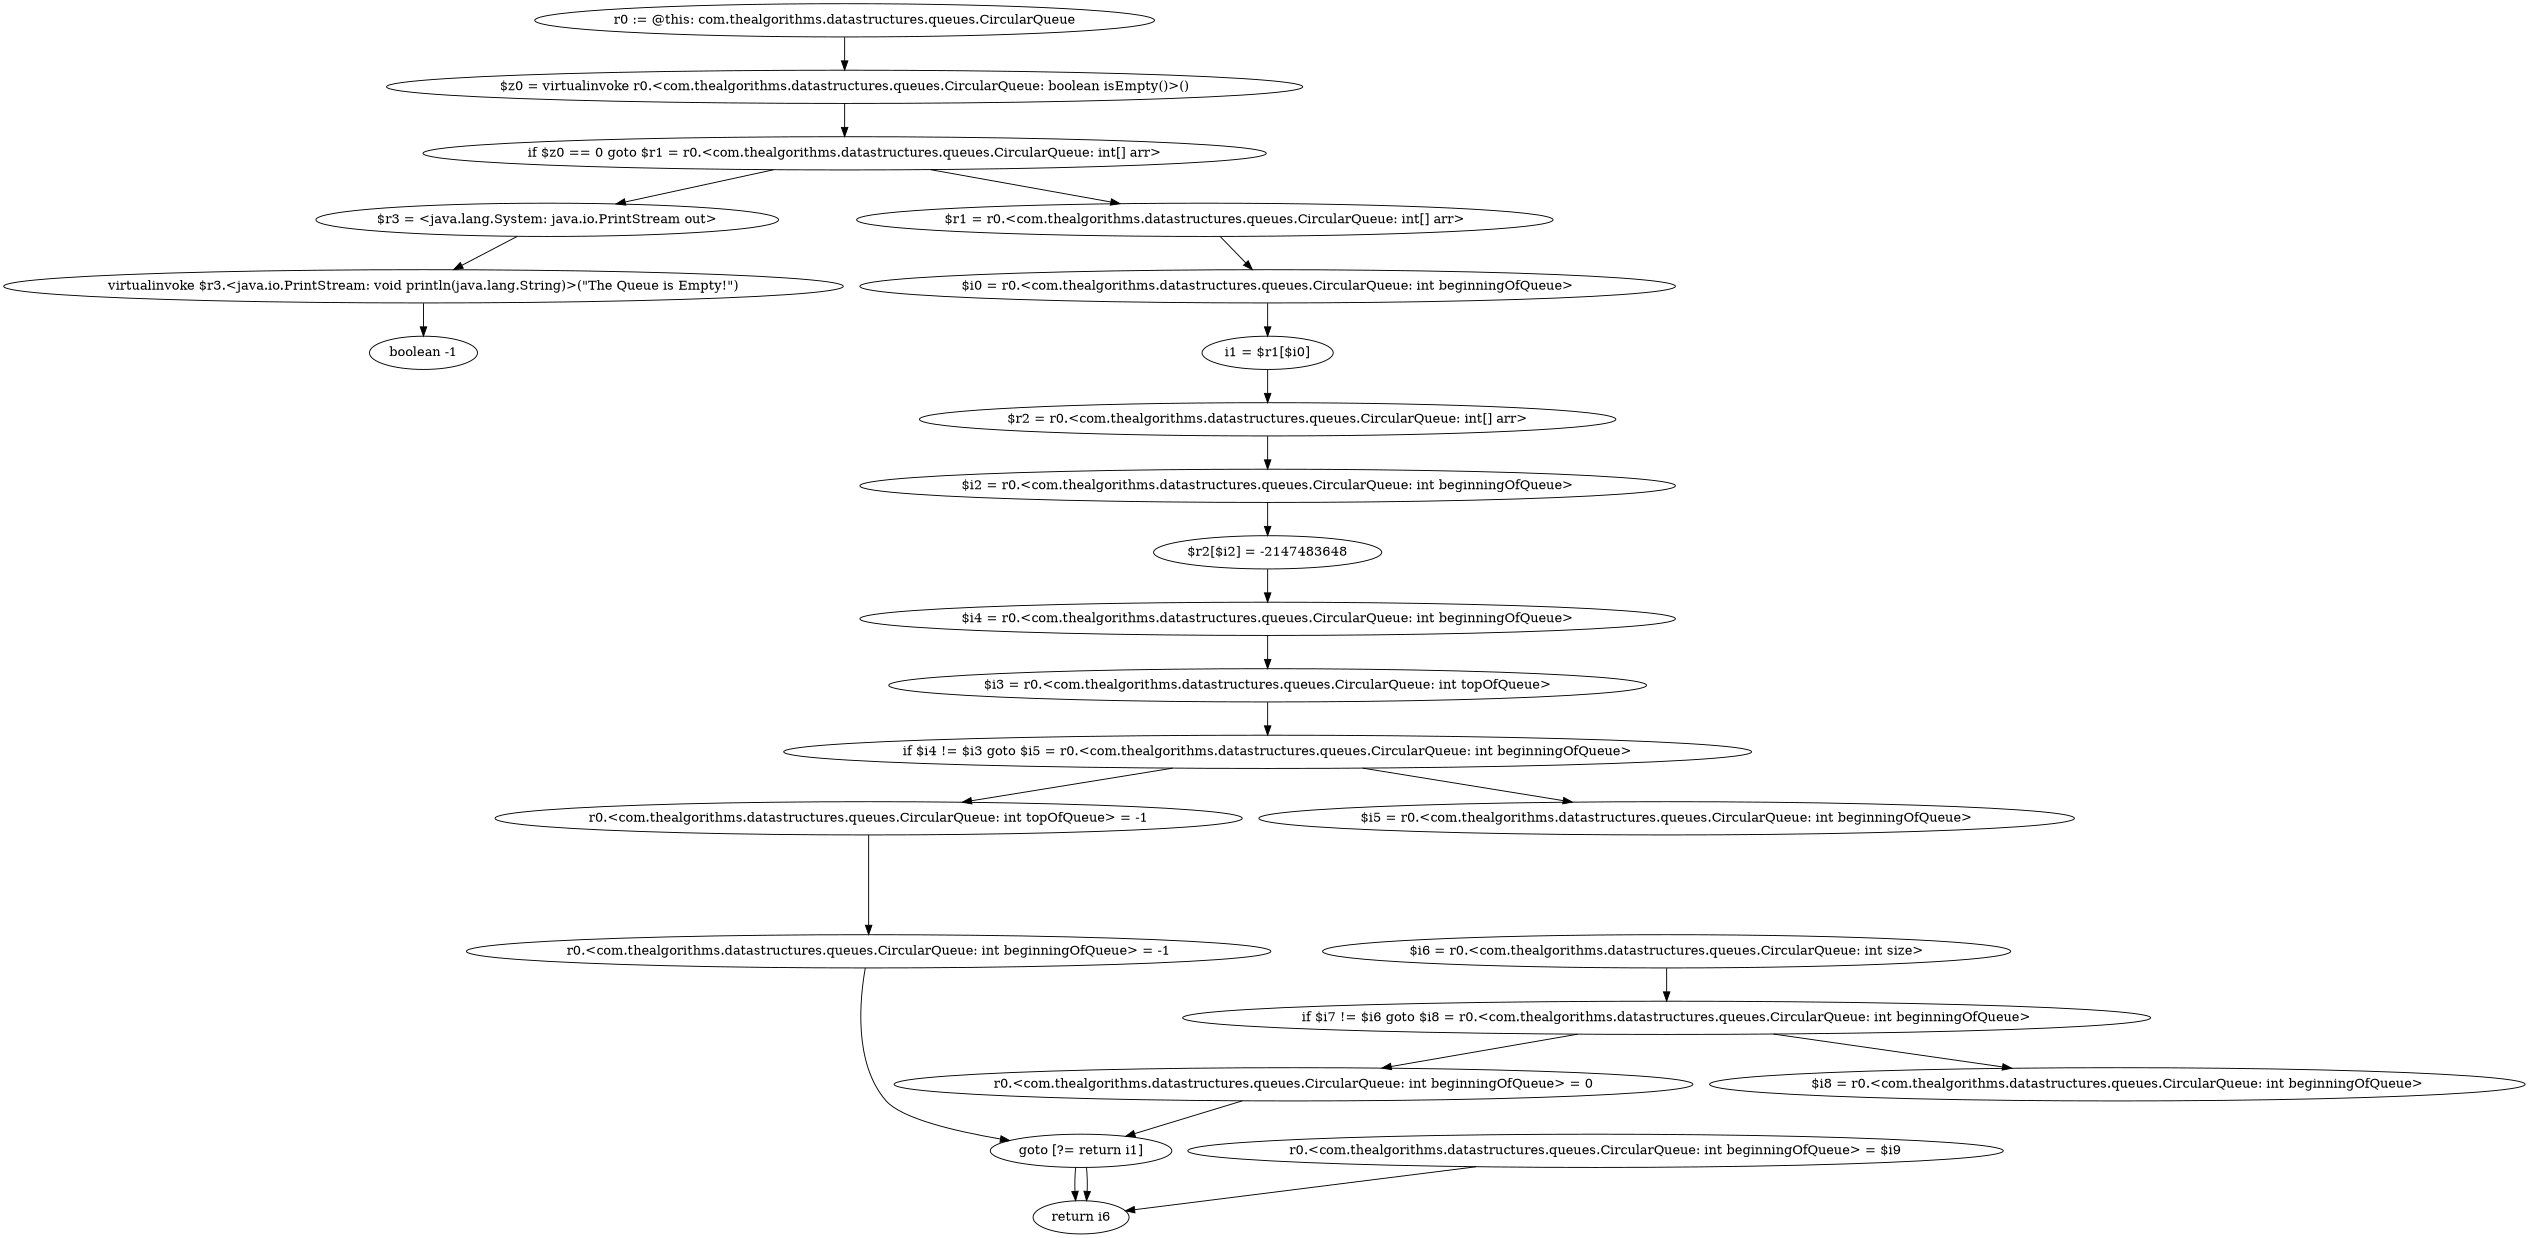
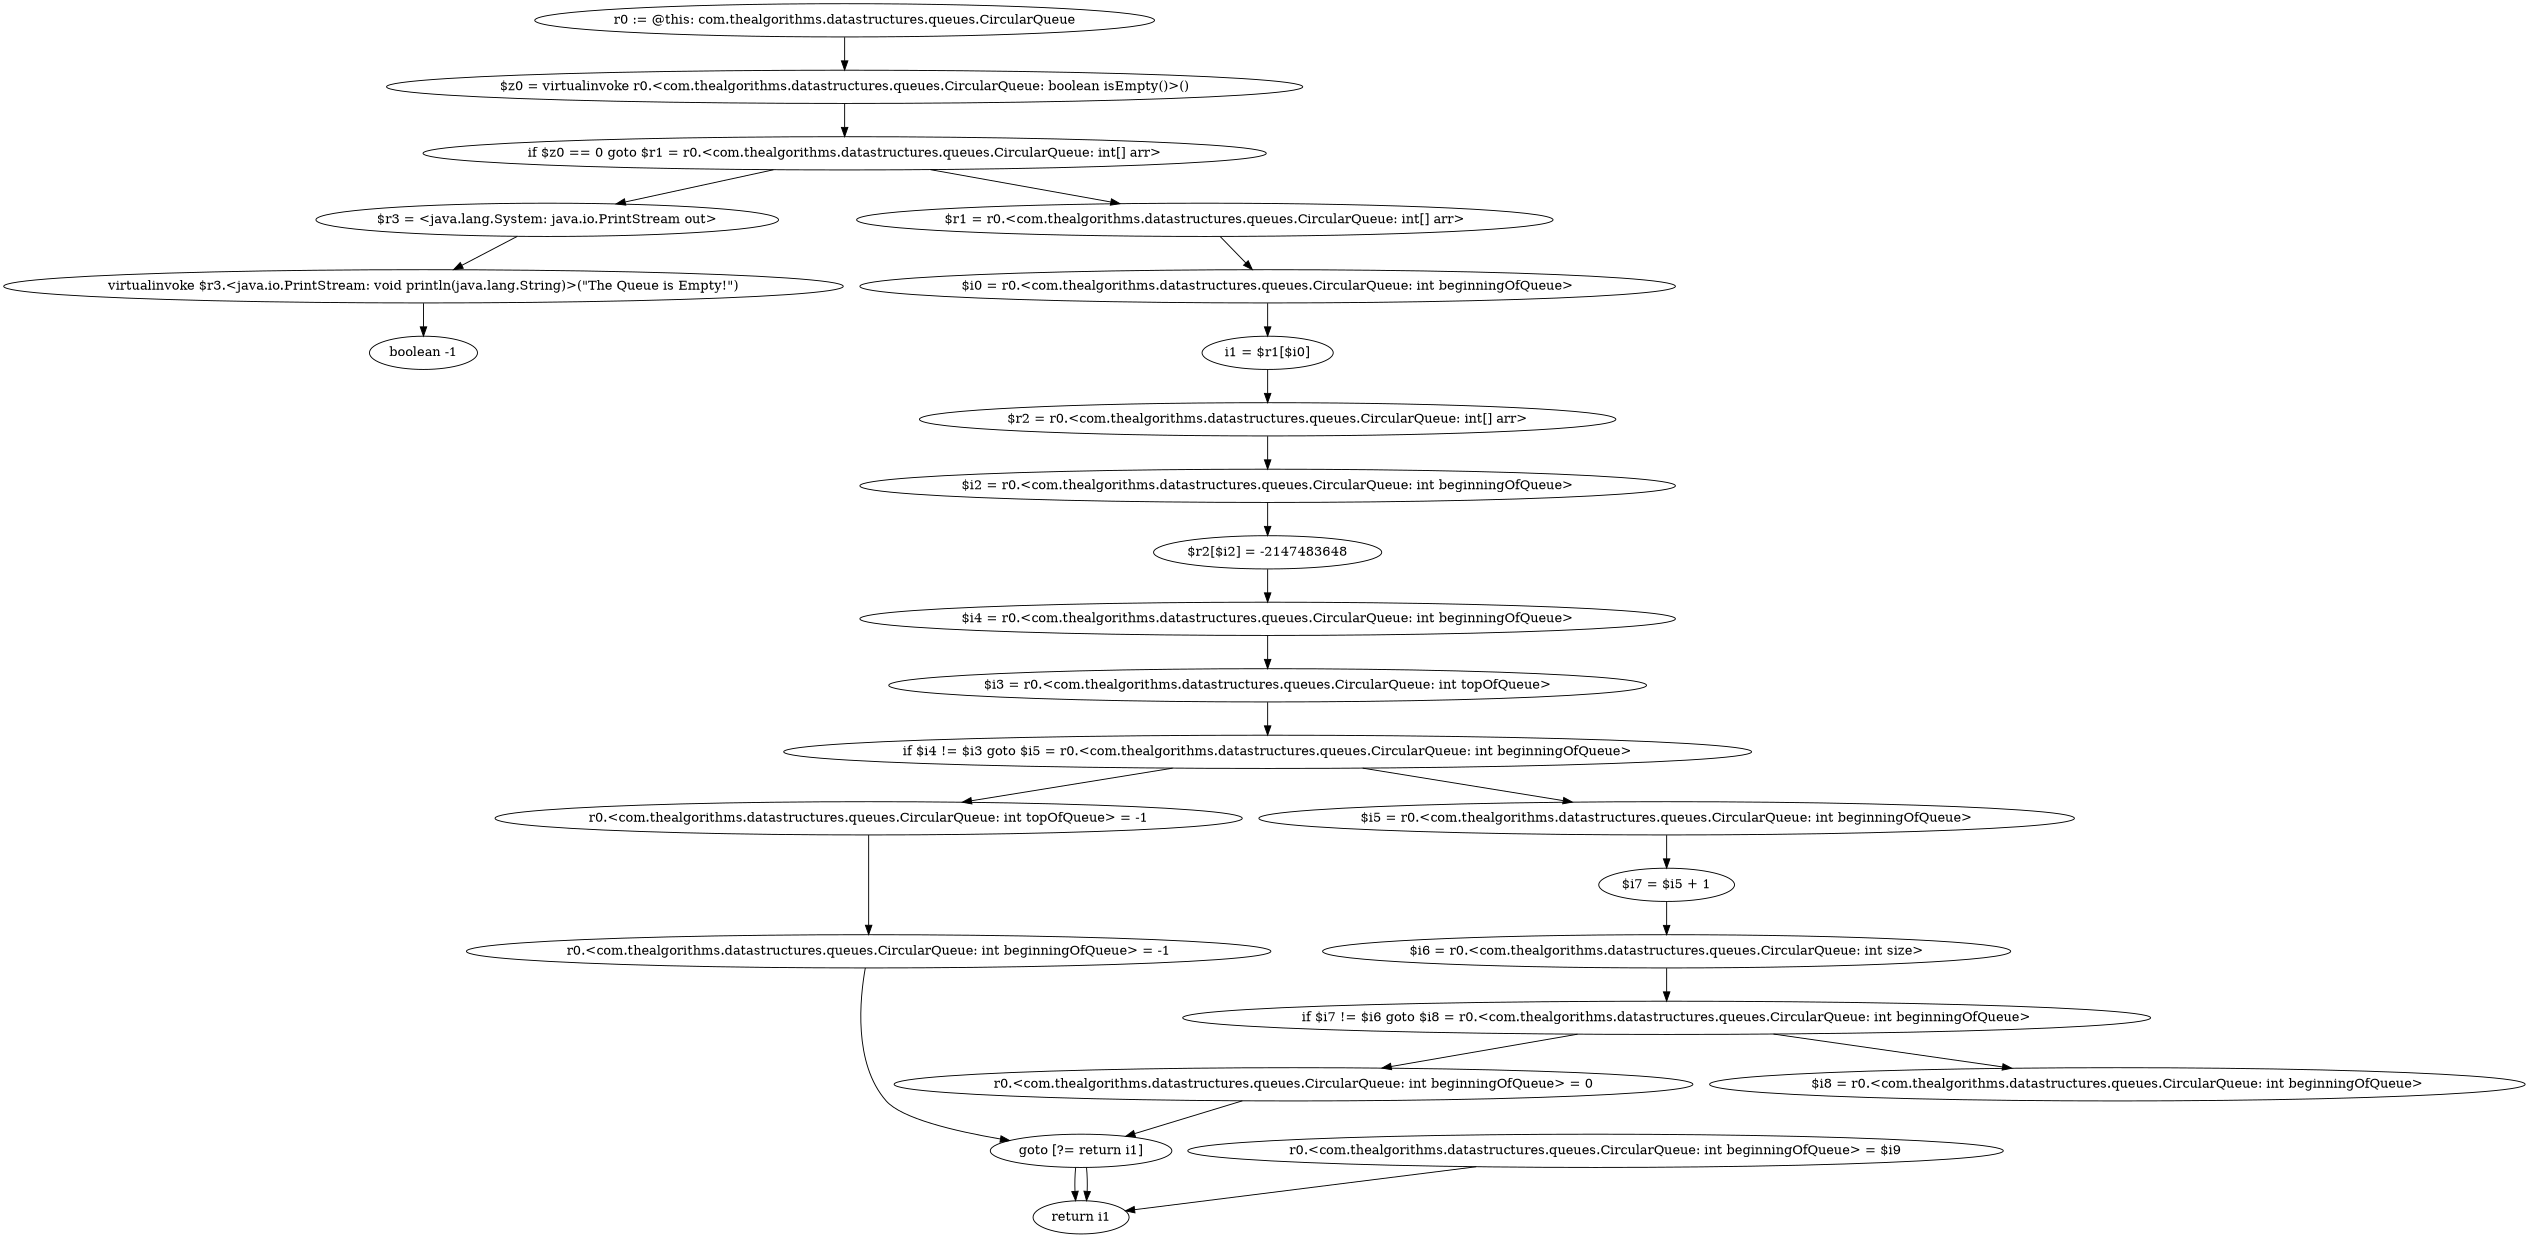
node "$i7 = $i5 + 1": added
node "return i6": label "return i6" -> "return i1"
